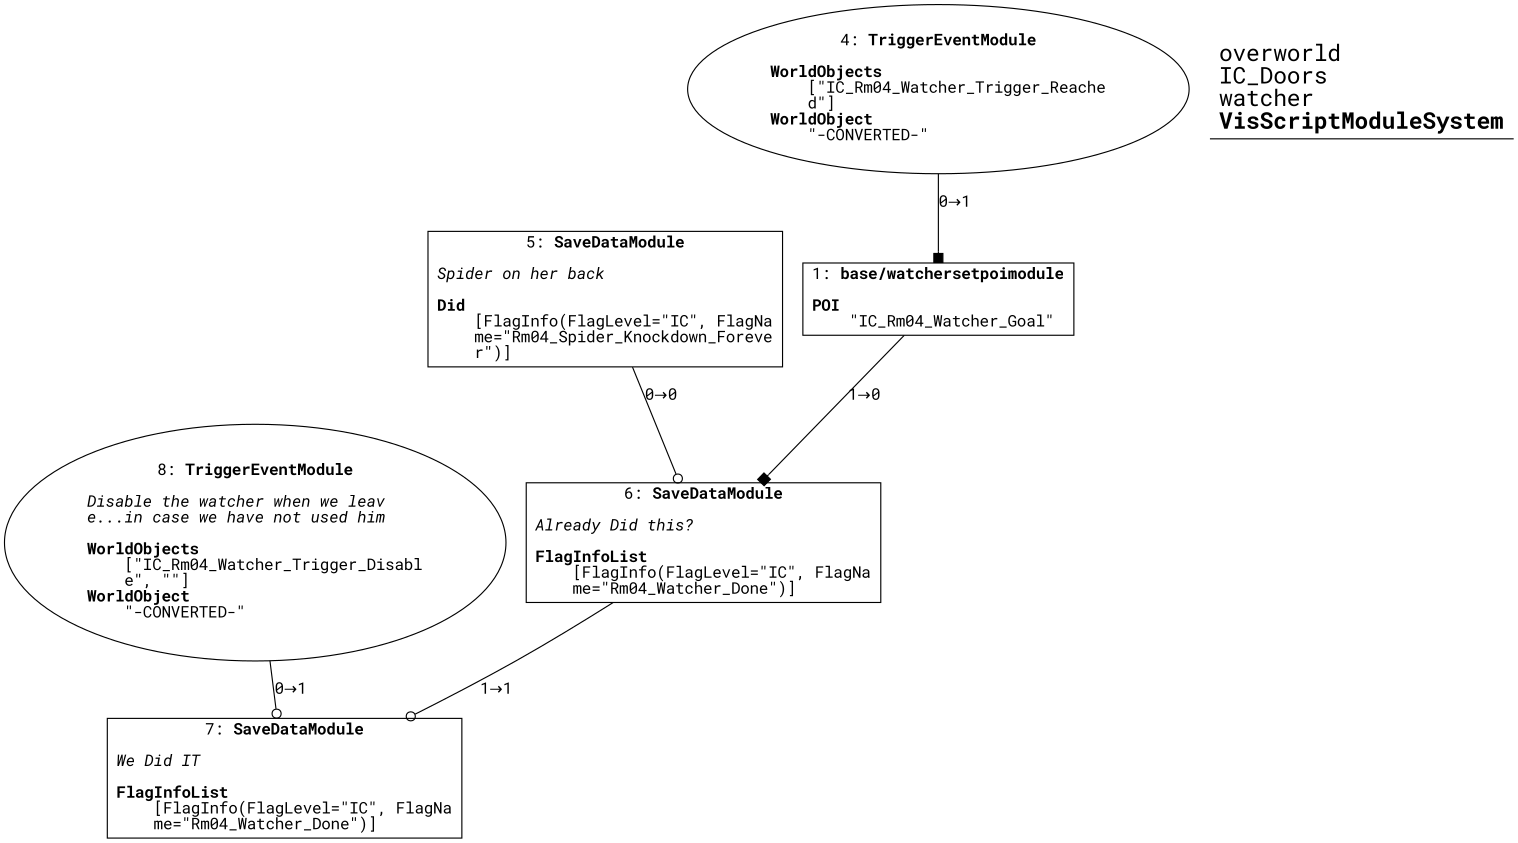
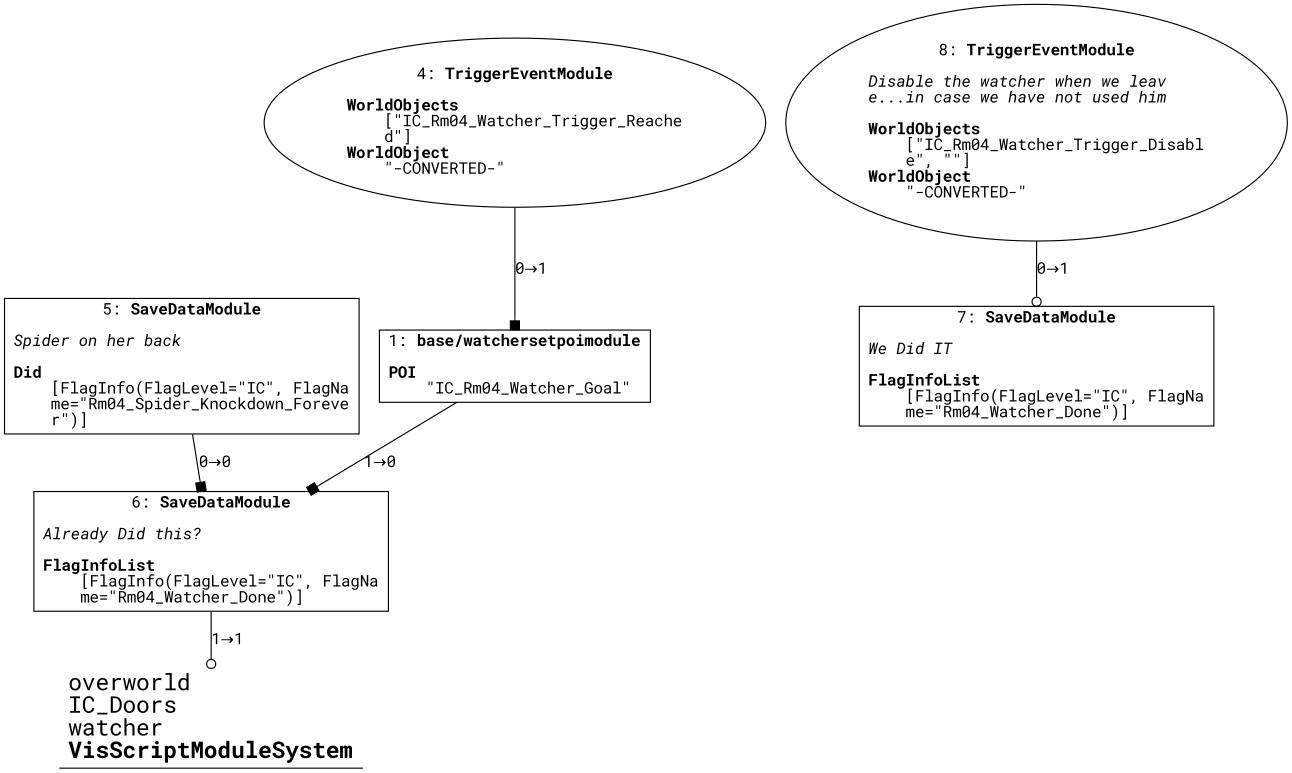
edge "5:" -> "6:": arrowhead odot -> box
edge "6:" -> "7:": now "6:" -> "overworld"
